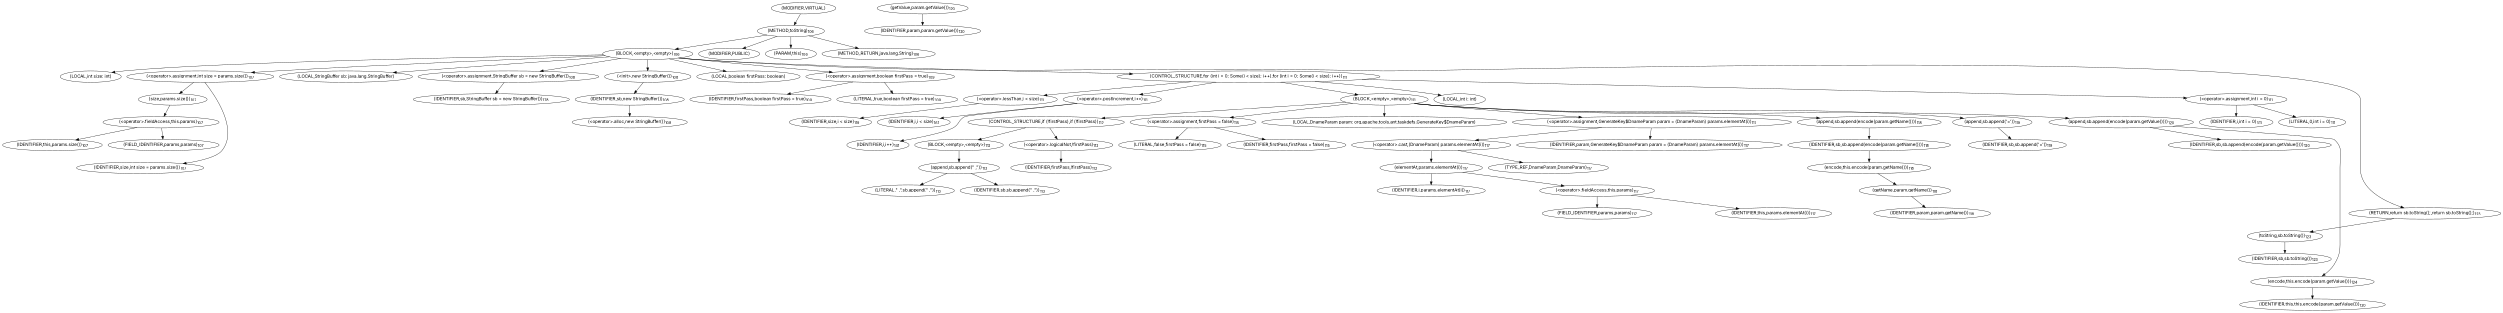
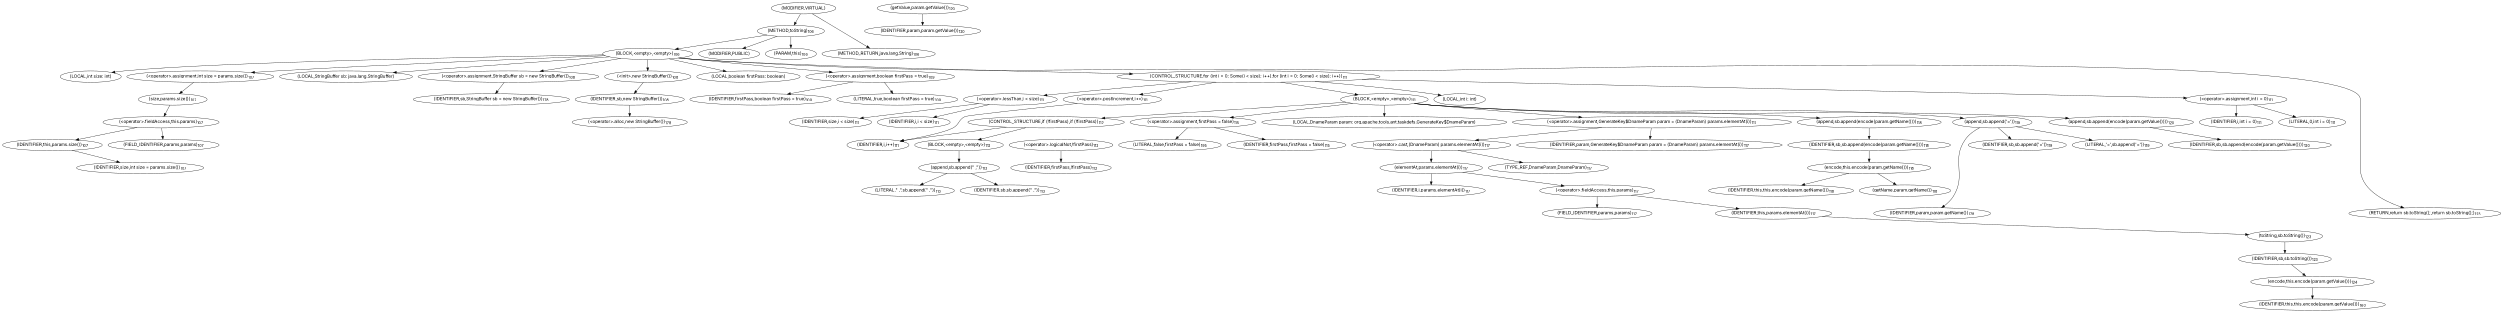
edge "(METHOD,toString)" -> "(METHOD_RETURN,java.lang.String)": now "(MODIFIER,VIRTUAL)" -> "(METHOD_RETURN,java.lang.String)"
edge "(<operator>.postIncrement,i++)" -> "(IDENTIFIER,i,i < size)": now "(<operator>.lessThan,i < size)" -> "(IDENTIFIER,i,i < size)"
node "(<operator>.alloc,new StringBuffer())": text "108" -> "178"
node "(IDENTIFIER,size,i < size)": text "119" -> "111"
node "(IDENTIFIER,i,i < size)": text "161" -> "111"
node "(IDENTIFIER,i,int i = 0)": text "311" -> "111"
edge "(CONTROL_STRUCTURE,if (!firstPass),if (!firstPass))" -> "(<operator>.logicalNot,!firstPass)": now "(CONTROL_STRUCTURE,if (!firstPass),if (!firstPass))" -> "(IDENTIFIER,i,i++)"
edge "(<operator>.assignment,int size = params.size())" -> "(IDENTIFIER,size,int size = params.size())": now "(IDENTIFIER,this,params.size())" -> "(IDENTIFIER,size,int size = params.size())"
edge "(append,sb.append(encode(param.getValue())))" -> "(encode,this.encode(param.getValue()))": now "(IDENTIFIER,sb,sb.toString())" -> "(encode,this.encode(param.getValue()))"
node "(IDENTIFIER,i,i++)": text "141" -> "111"
node "(LITERAL,false,firstPass = false)": text "115" -> "195"
node "(LITERAL,'=',sb.append('='))": added
node "(IDENTIFIER,this,this.encode(param.getName()))": added
edge "(getName,param.getName())" -> "(IDENTIFIER,param,param.getName())": now "(append,sb.append('='))" -> "(IDENTIFIER,param,param.getName())"
node "(IDENTIFIER,param,param.getName())": text "118" -> "178"
edge "(RETURN,return sb.toString();,return sb.toString();)" -> "(toString,sb.toString())": now "(IDENTIFIER,this,params.elementAt(i))" -> "(toString,sb.toString())"
node "(IDENTIFIER,this,this.encode(param.getValue()))": text "120" -> "160"
